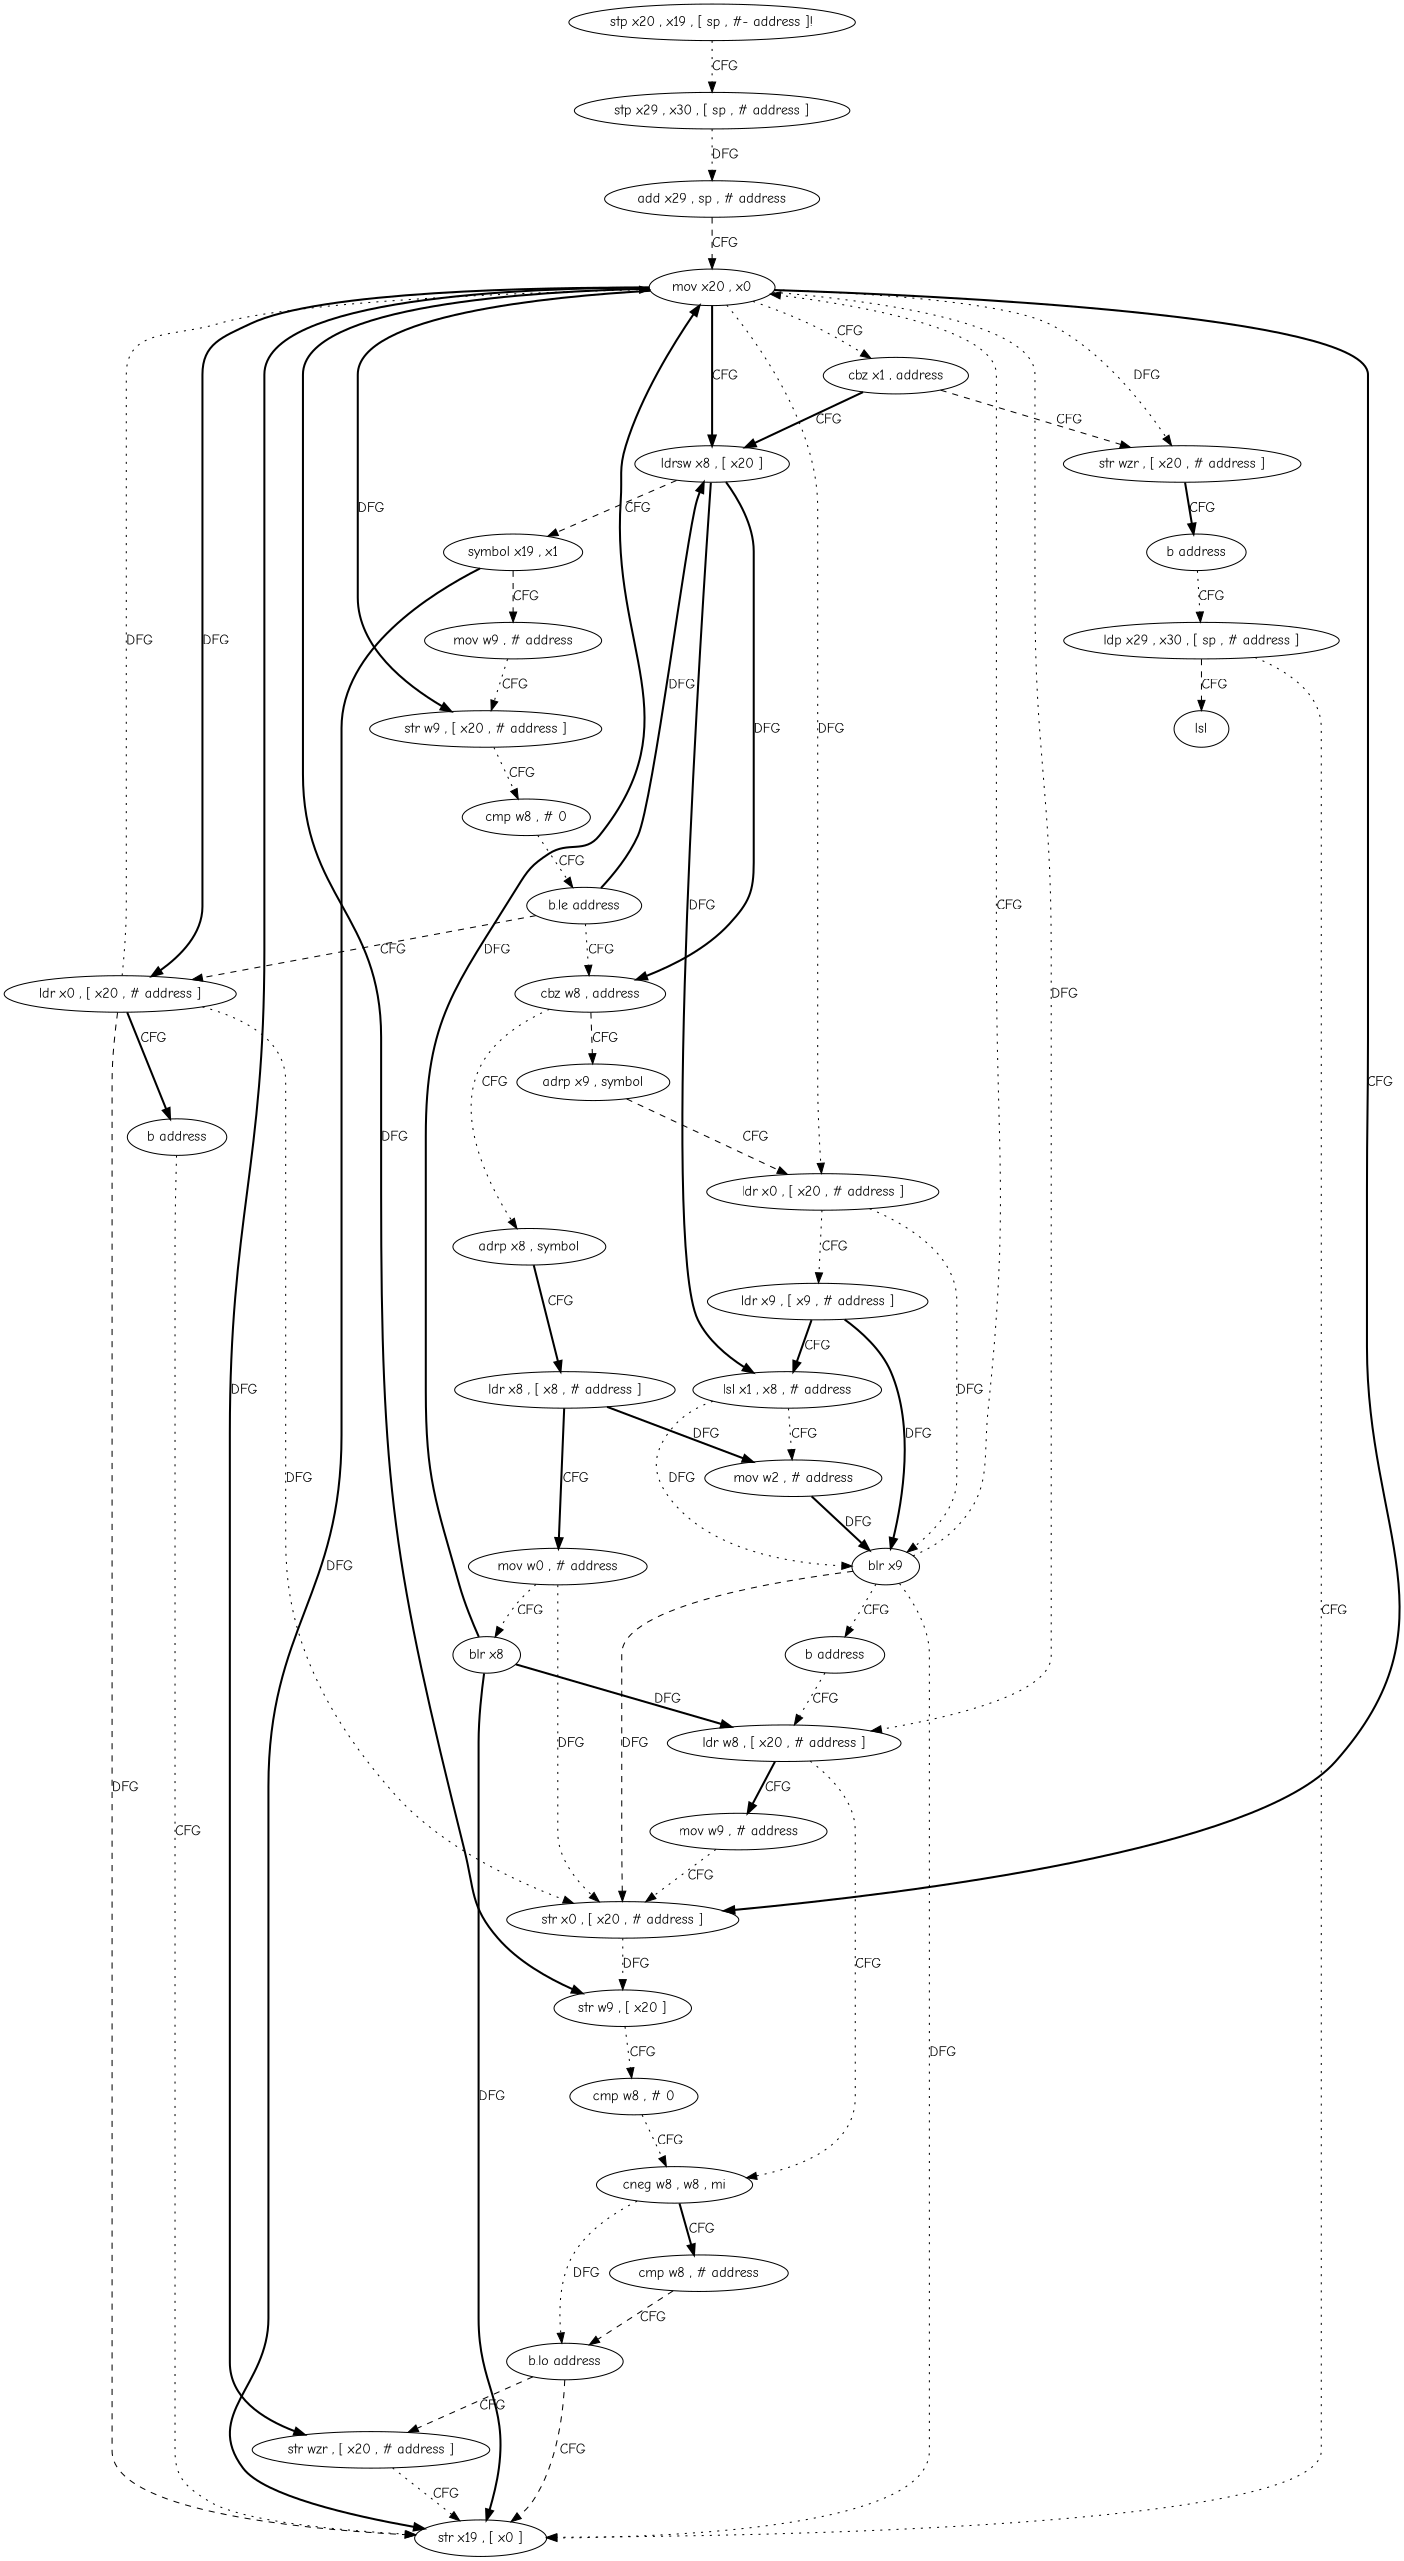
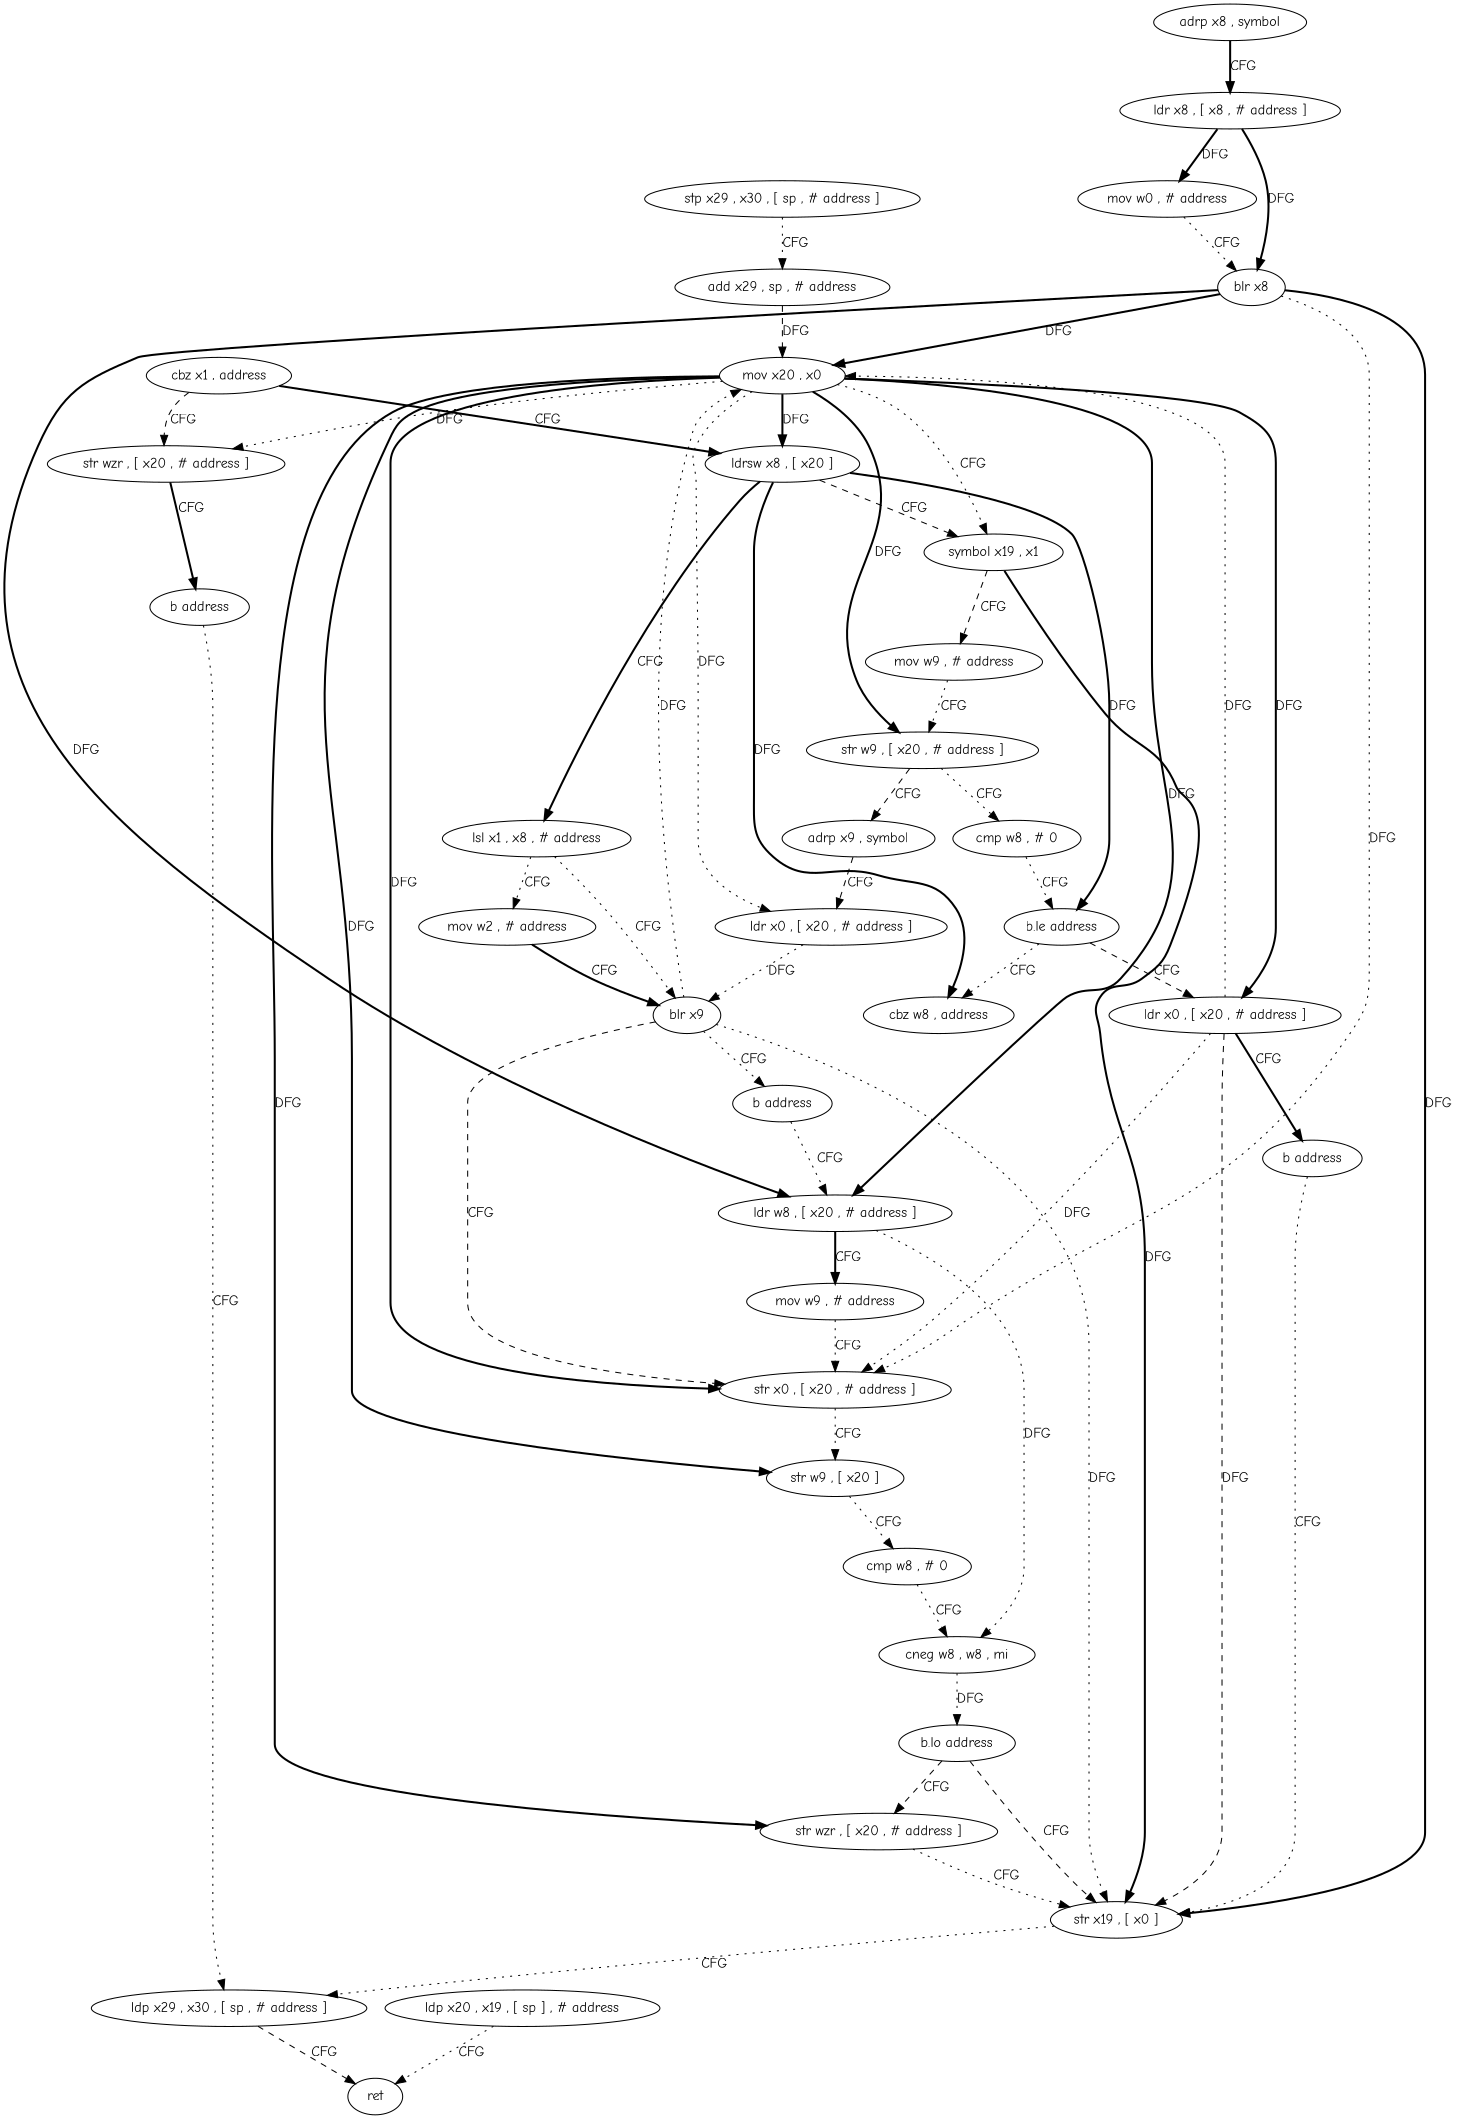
node "stp x20 , x19 , [ sp , #- address ]!": removed
edge "stp x29 , x30 , [ sp , # address ]" -> "add x29 , sp , # address": label "DFG" -> "CFG"
edge "add x29 , sp , # address" -> "mov x20 , x0": label "CFG" -> "DFG"
edge "mov x20 , x0" -> "cbz x1 , address": now "mov x20 , x0" -> "symbol x19 , x1"
edge "mov x20 , x0" -> "ldrsw x8 , [ x20 ]": label "CFG" -> "DFG"
edge "b.le address" -> "ldrsw x8 , [ x20 ]": reversed
node "lsl": label "lsl" -> "ret"
edge "ldrsw x8 , [ x20 ]" -> "lsl x1 , x8 , # address": label "DFG" -> "CFG"
edge "blr x9" -> "mov x20 , x0": label "CFG" -> "DFG"
edge "mov x20 , x0" -> "ldr w8 , [ x20 , # address ]": style dotted -> bold
edge "cbz w8 , address" -> "adrp x9 , symbol": now "str w9 , [ x20 , # address ]" -> "adrp x9 , symbol"
edge "mov x20 , x0" -> "str x0 , [ x20 , # address ]": label "CFG" -> "DFG"
edge "cbz w8 , address" -> "adrp x8 , symbol": removed, label "CFG"
node "ldr x9 , [ x9 , # address ]": removed
edge "ldr x8 , [ x8 , # address ]" -> "mov w2 , # address": now "ldr x8 , [ x8 , # address ]" -> "blr x8"
edge "ldr x8 , [ x8 , # address ]" -> "mov w0 , # address": label "CFG" -> "DFG"
edge "lsl x1 , x8 , # address" -> "blr x9": label "DFG" -> "CFG"
edge "mov w2 , # address" -> "blr x9": label "DFG" -> "CFG"
edge "blr x9" -> "str x0 , [ x20 , # address ]": label "DFG" -> "CFG"
edge "mov w0 , # address" -> "str x0 , [ x20 , # address ]": now "blr x8" -> "str x0 , [ x20 , # address ]"
edge "ldp x29 , x30 , [ sp , # address ]" -> "str x19 , [ x0 ]": reversed
edge "str x0 , [ x20 , # address ]" -> "str w9 , [ x20 ]": label "DFG" -> "CFG"
edge "ldr w8 , [ x20 , # address ]" -> "cneg w8 , w8 , mi": label "CFG" -> "DFG"
node "ldp x20 , x19 , [ sp ] , # address": added
node "cmp w8 , # address": removed
